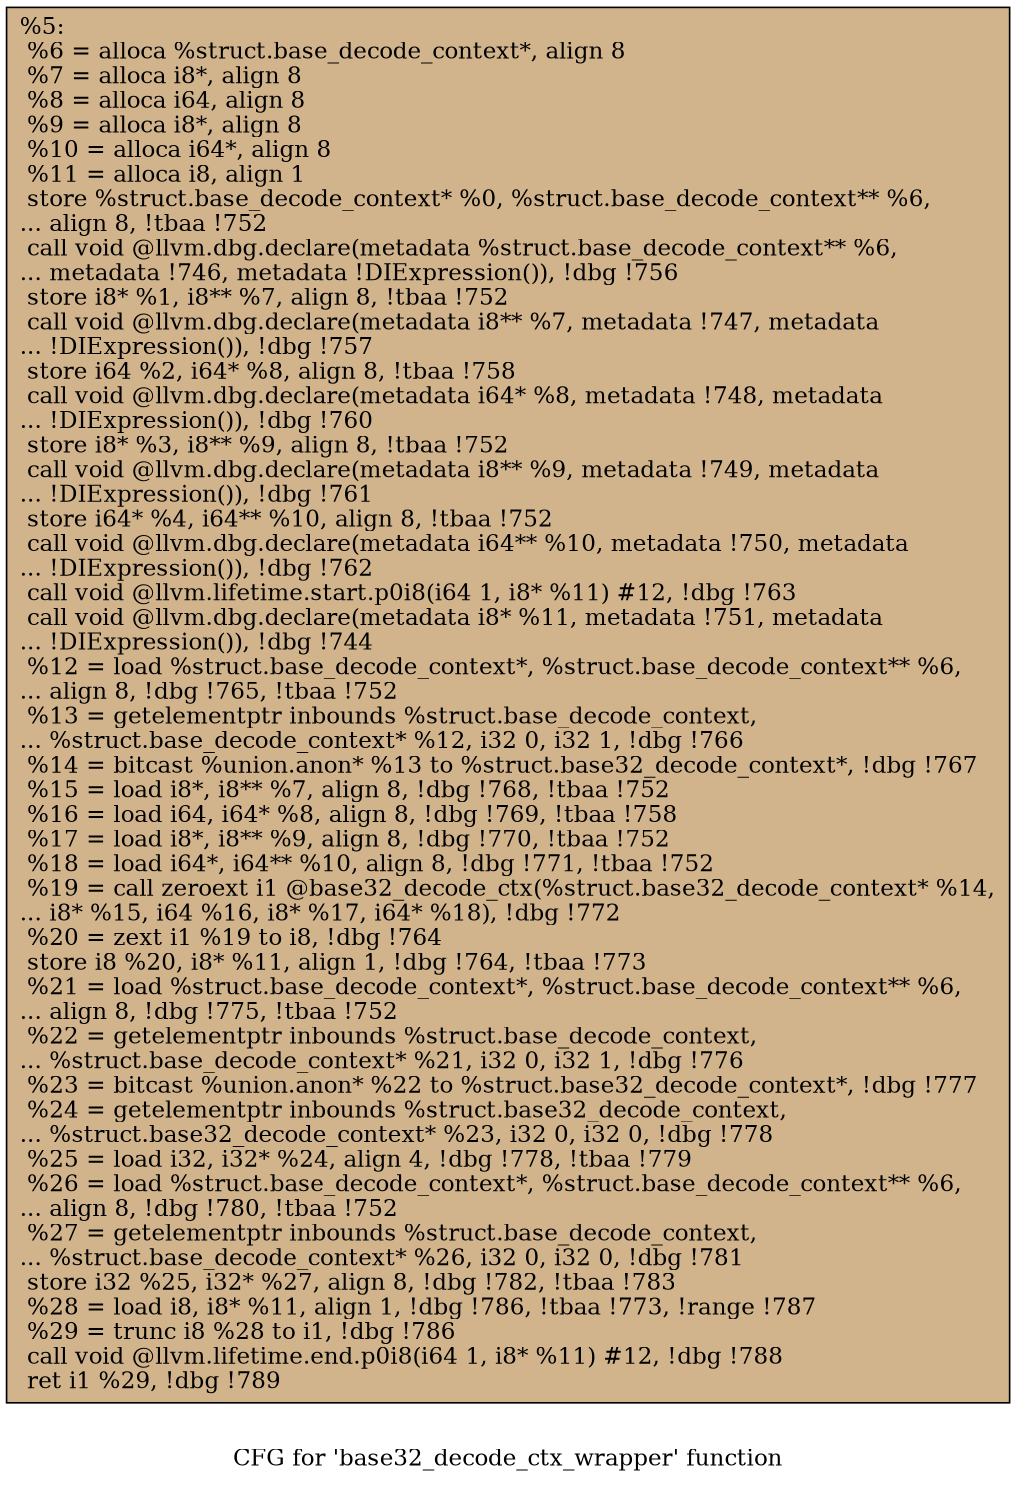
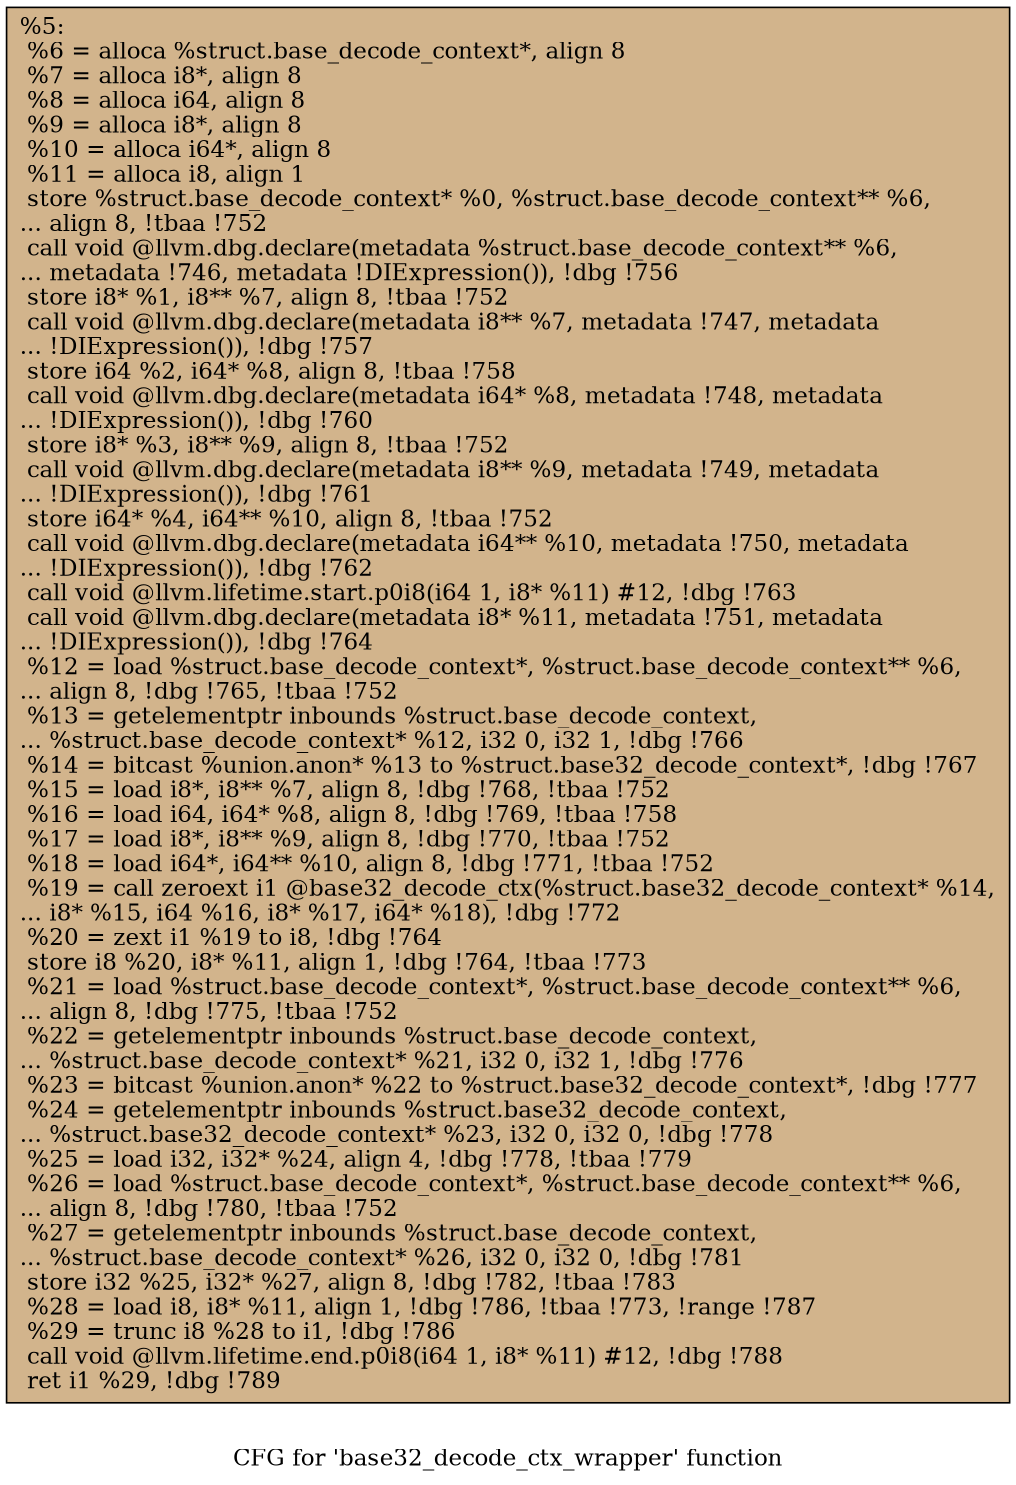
node "%5:": text "... !DIExpression()), !dbg !744" -> "... !DIExpression()), !dbg !764"
